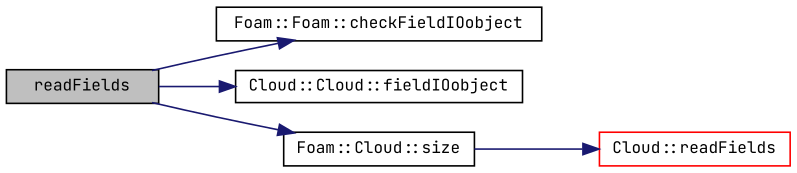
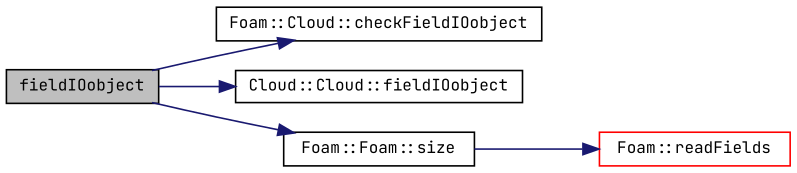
node "Foam::Foam::checkFieldIOobject": label "Foam::Foam::checkFieldIOobject" -> "Foam::Cloud::checkFieldIOobject"
node "readFields": label "readFields" -> "fieldIOobject"
node "Foam::Cloud::size": label "Foam::Cloud::size" -> "Foam::Foam::size"
node "Cloud::readFields": label "Cloud::readFields" -> "Foam::readFields"
